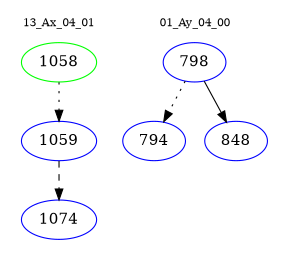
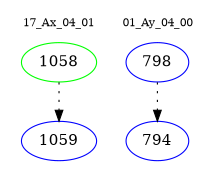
cluster "13_Ax_04_01": label "13_Ax_04_01" -> "17_Ax_04_01"
node "848": removed
node "1074": removed
